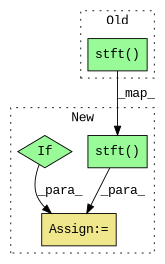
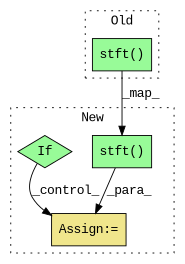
edge "If" -> "Assign:=": label "_para_" -> "_control_"
